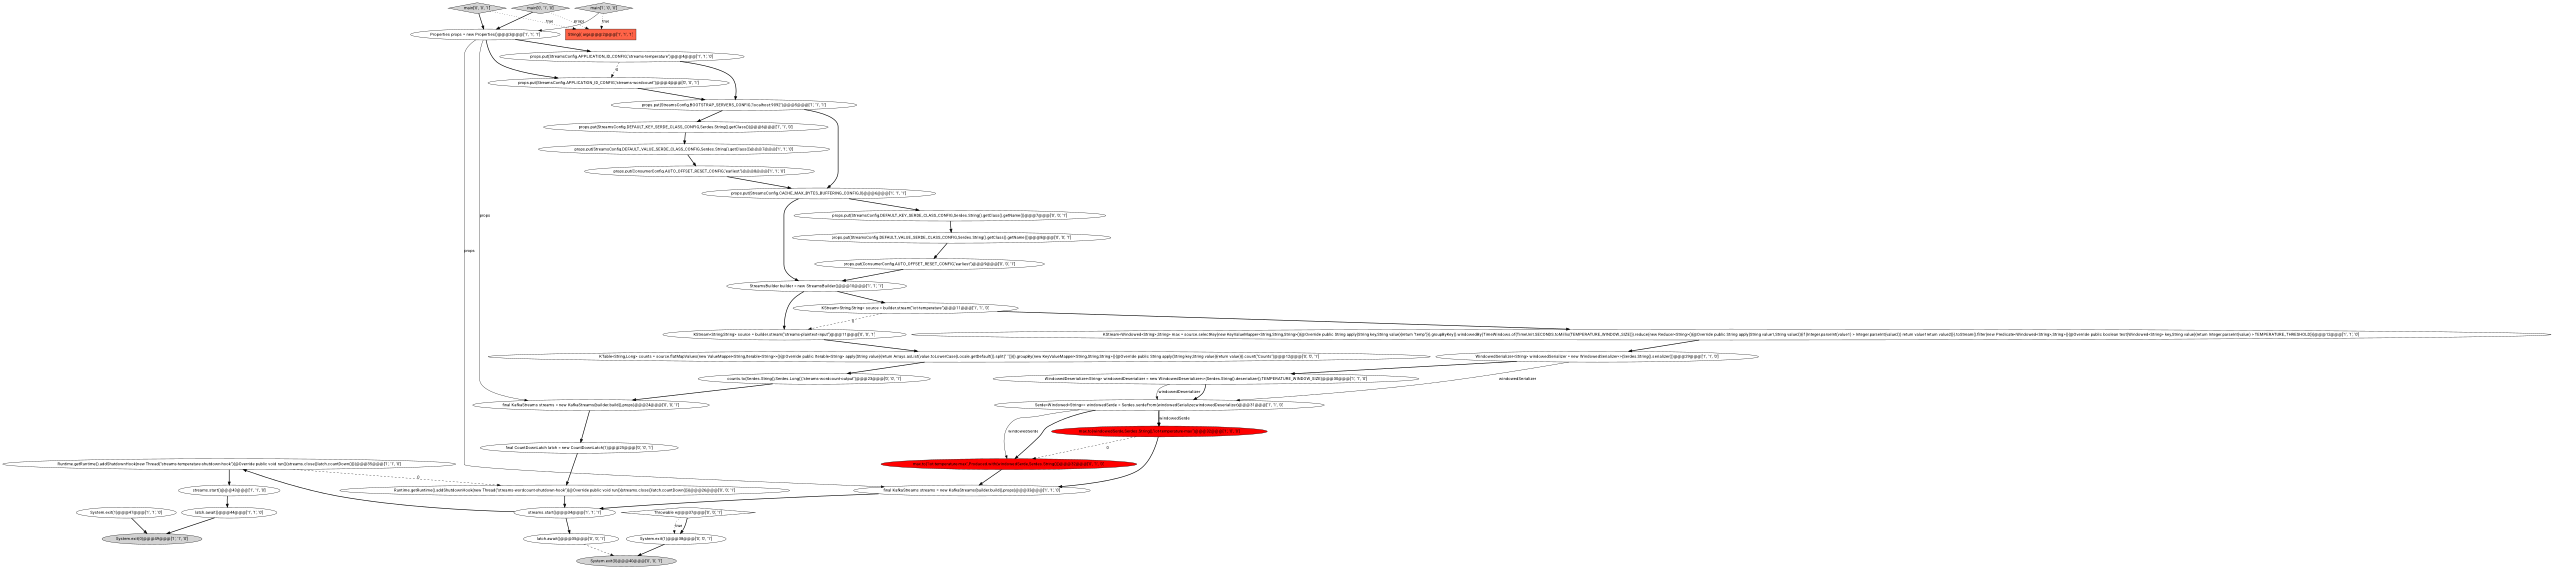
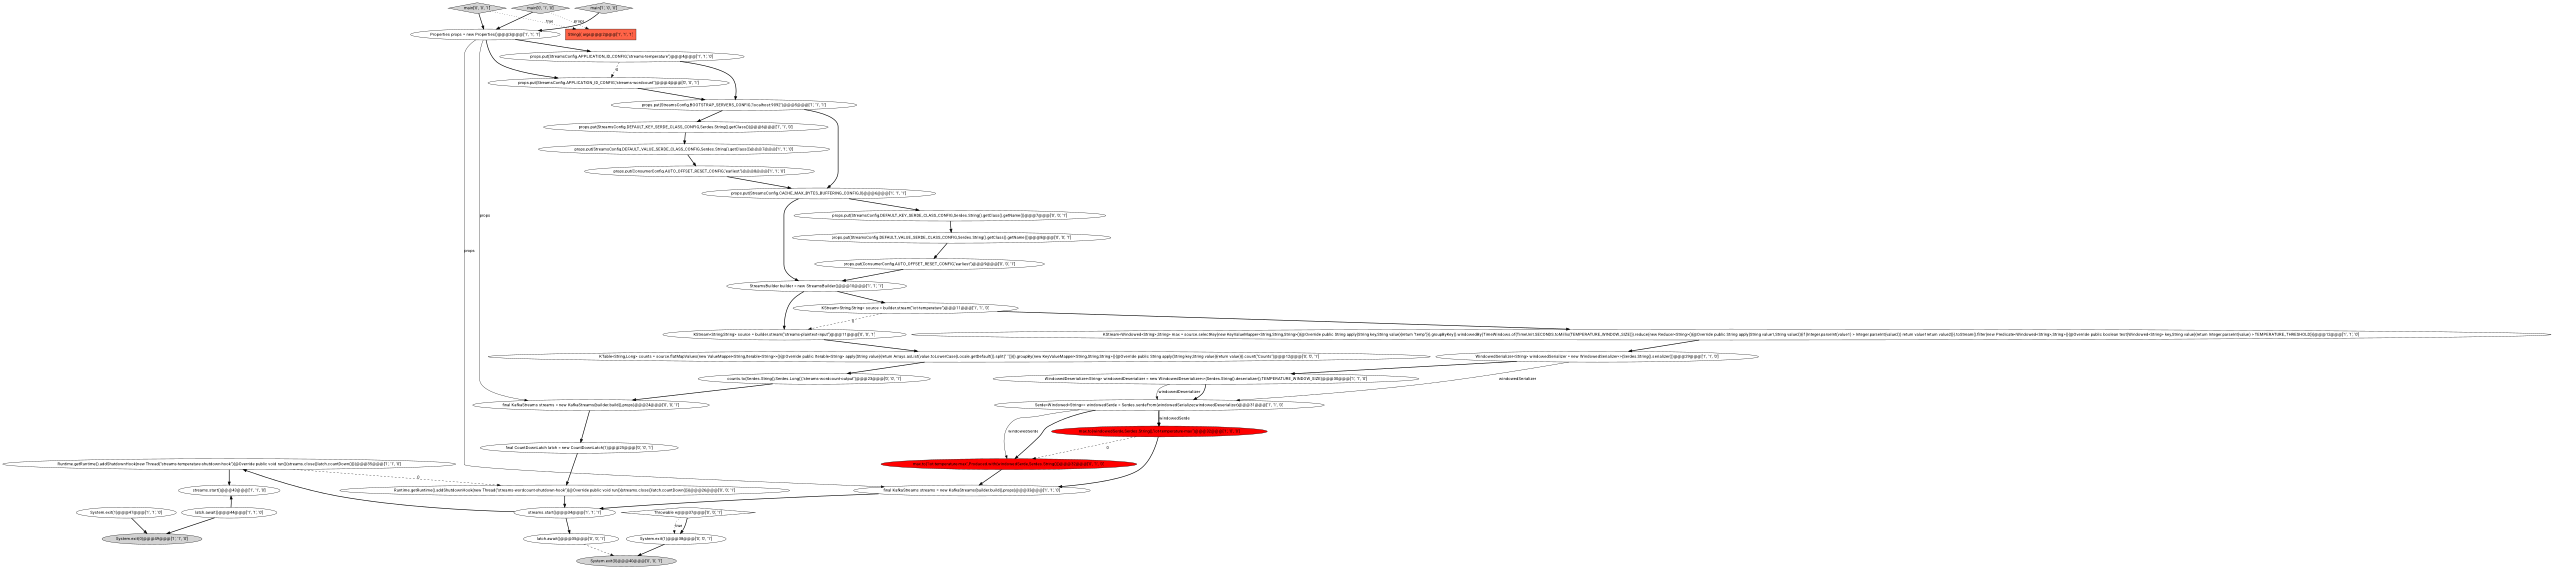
edge "main['1', '0', '0']" -> "String(( args@@@2@@@['1', '1', '1']": removed, label "true"
edge "main['1', '0', '0']" -> "Properties props = new Properties()@@@3@@@['1', '1', '1']": style solid -> bold
edge "streams.start()@@@43@@@['1', '1', '0']" -> "latch.await()@@@44@@@['1', '1', '0']": reversed
